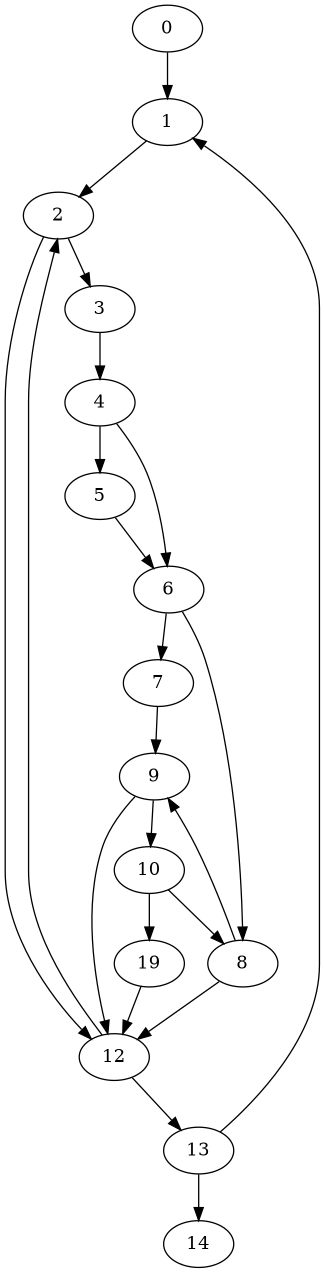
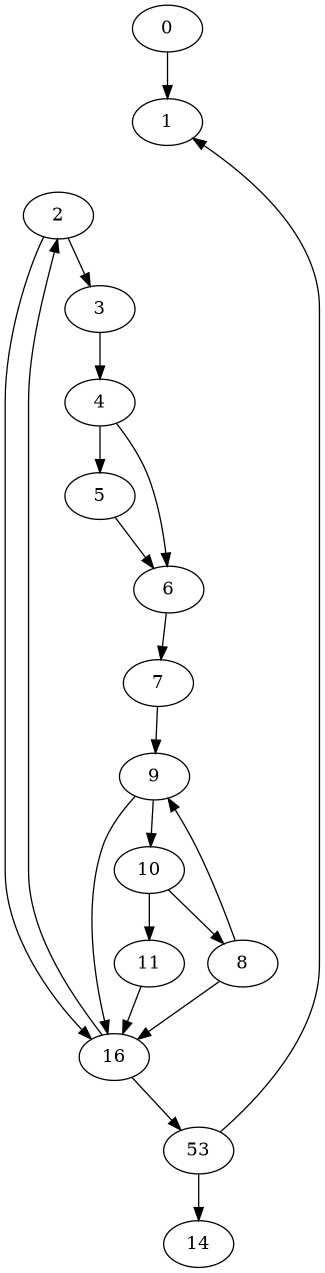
edge "1" -> "2": removed
edge "6" -> "8": removed
node "19": label "19" -> "11"
node "12": label "12" -> "16"
node "13": label "13" -> "53"
